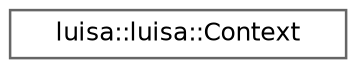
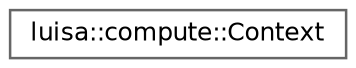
node "luisa::luisa::Context": label "luisa::luisa::Context" -> "luisa::compute::Context"
